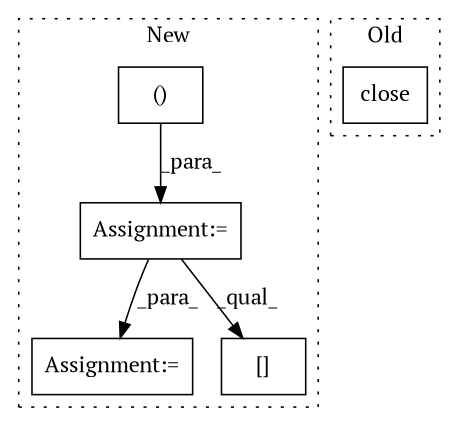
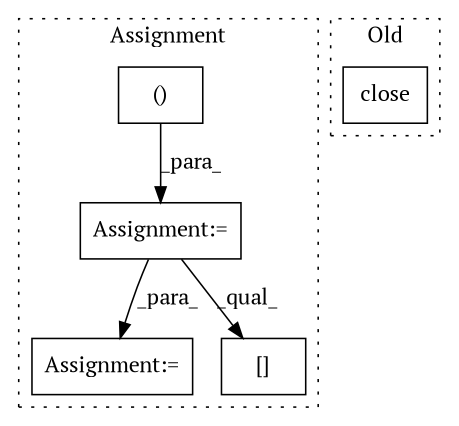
cluster "New": label "New" -> "Assignment"
